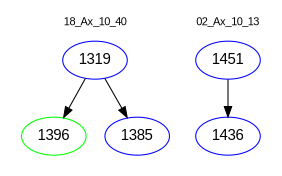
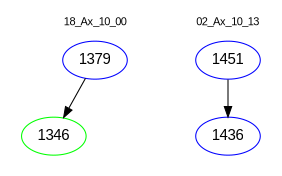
cluster "18_Ax_10_40": label "18_Ax_10_40" -> "18_Ax_10_00"
node "1319": label "1319" -> "1379"
node "1396": label "1396" -> "1346"
node "1385": removed
